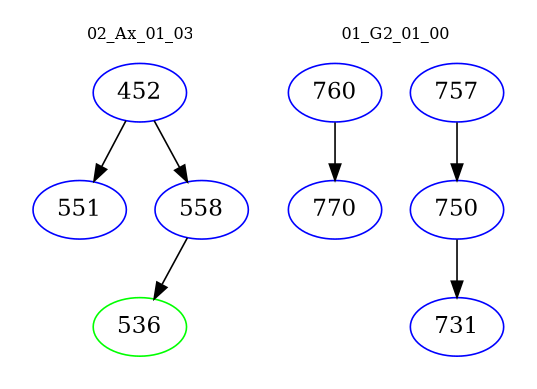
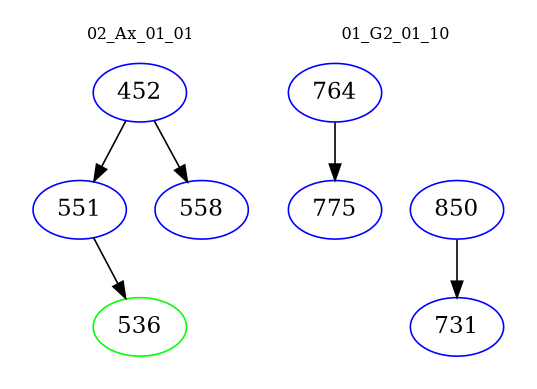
cluster "02_Ax_01_03": label "02_Ax_01_03" -> "02_Ax_01_01"
cluster "01_G2_01_00": label "01_G2_01_00" -> "01_G2_01_10"
node "760": label "760" -> "764"
node "757": removed
node "770": label "770" -> "775"
node "750": label "750" -> "850"
edge "558" -> "536": now "551" -> "536"
